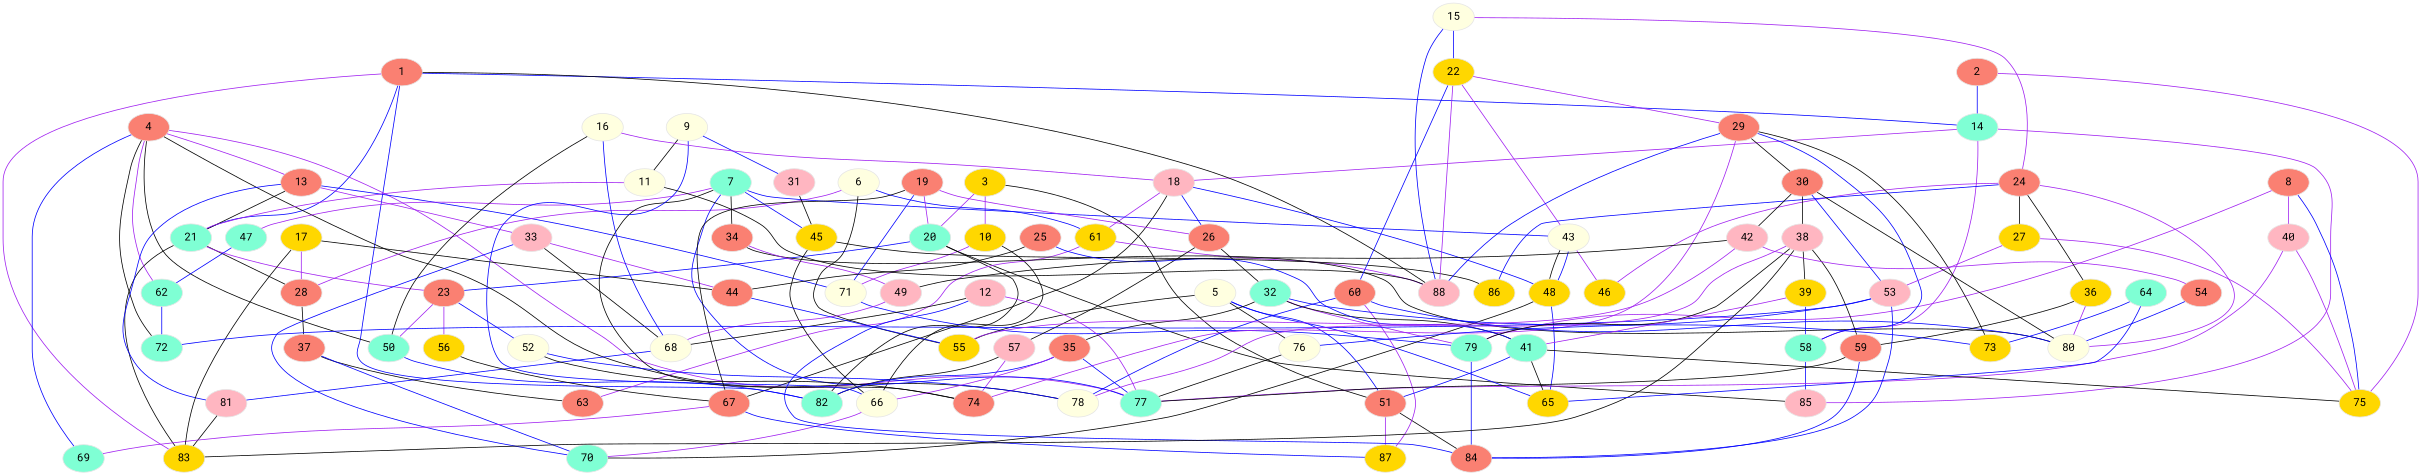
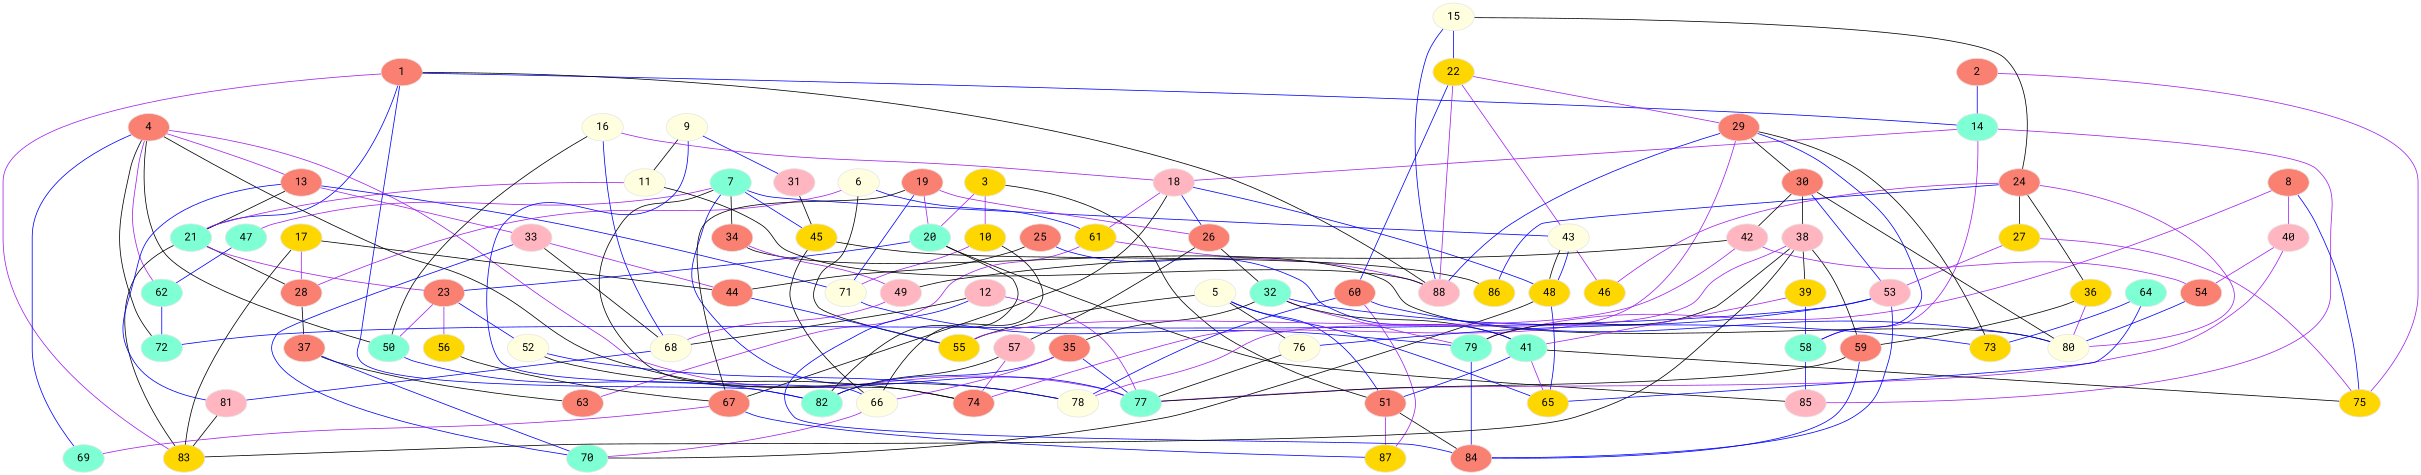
edge "15" -- "24": color purple -> black
edge "40" -- "75": now "40" -- "54"
edge "41" -- "65": color black -> purple
